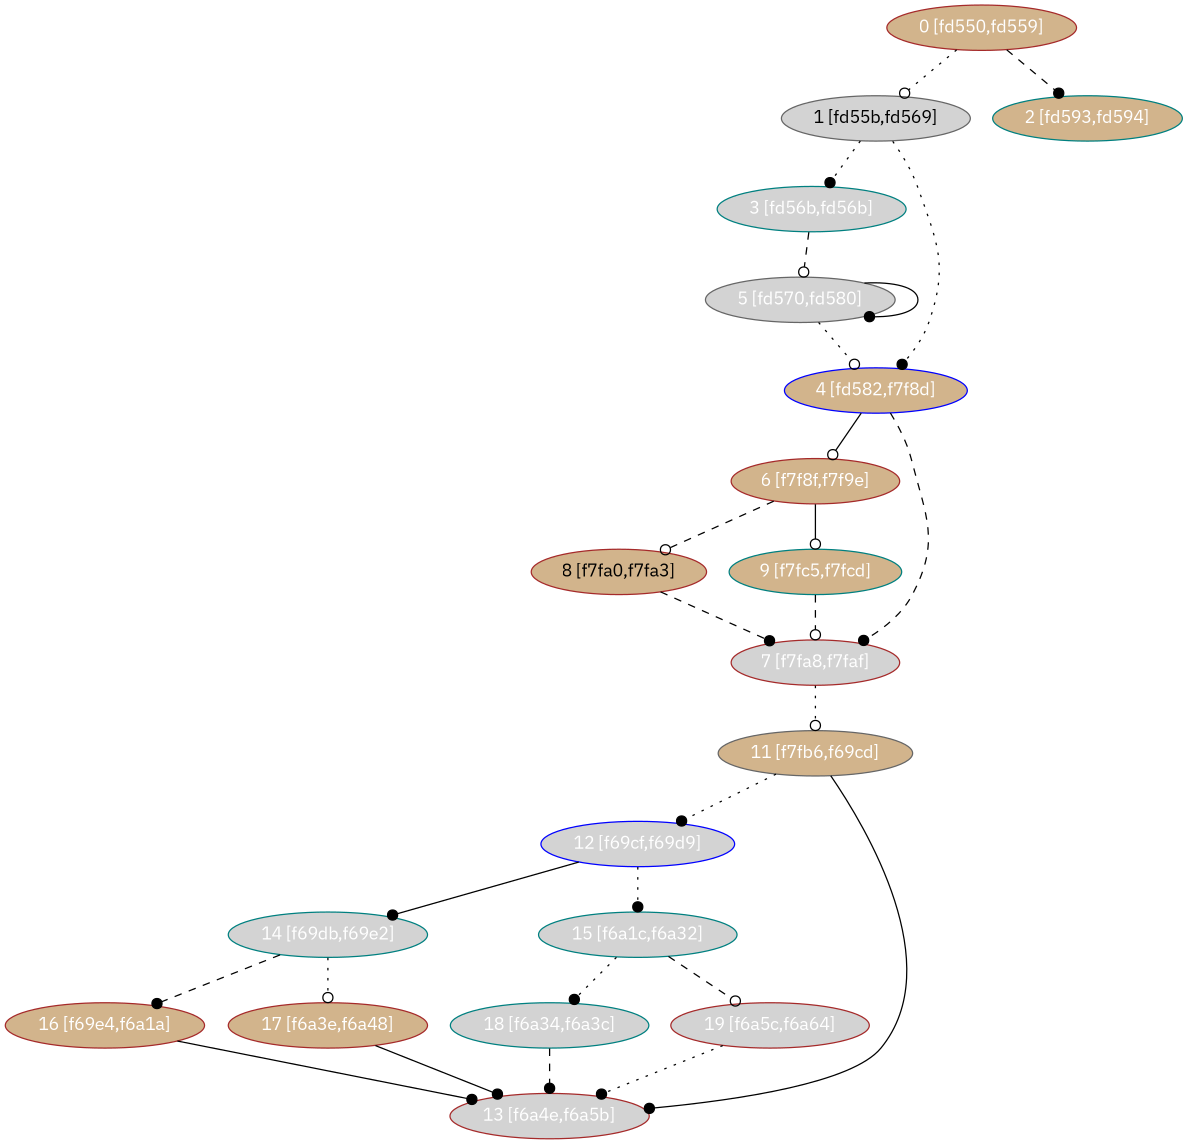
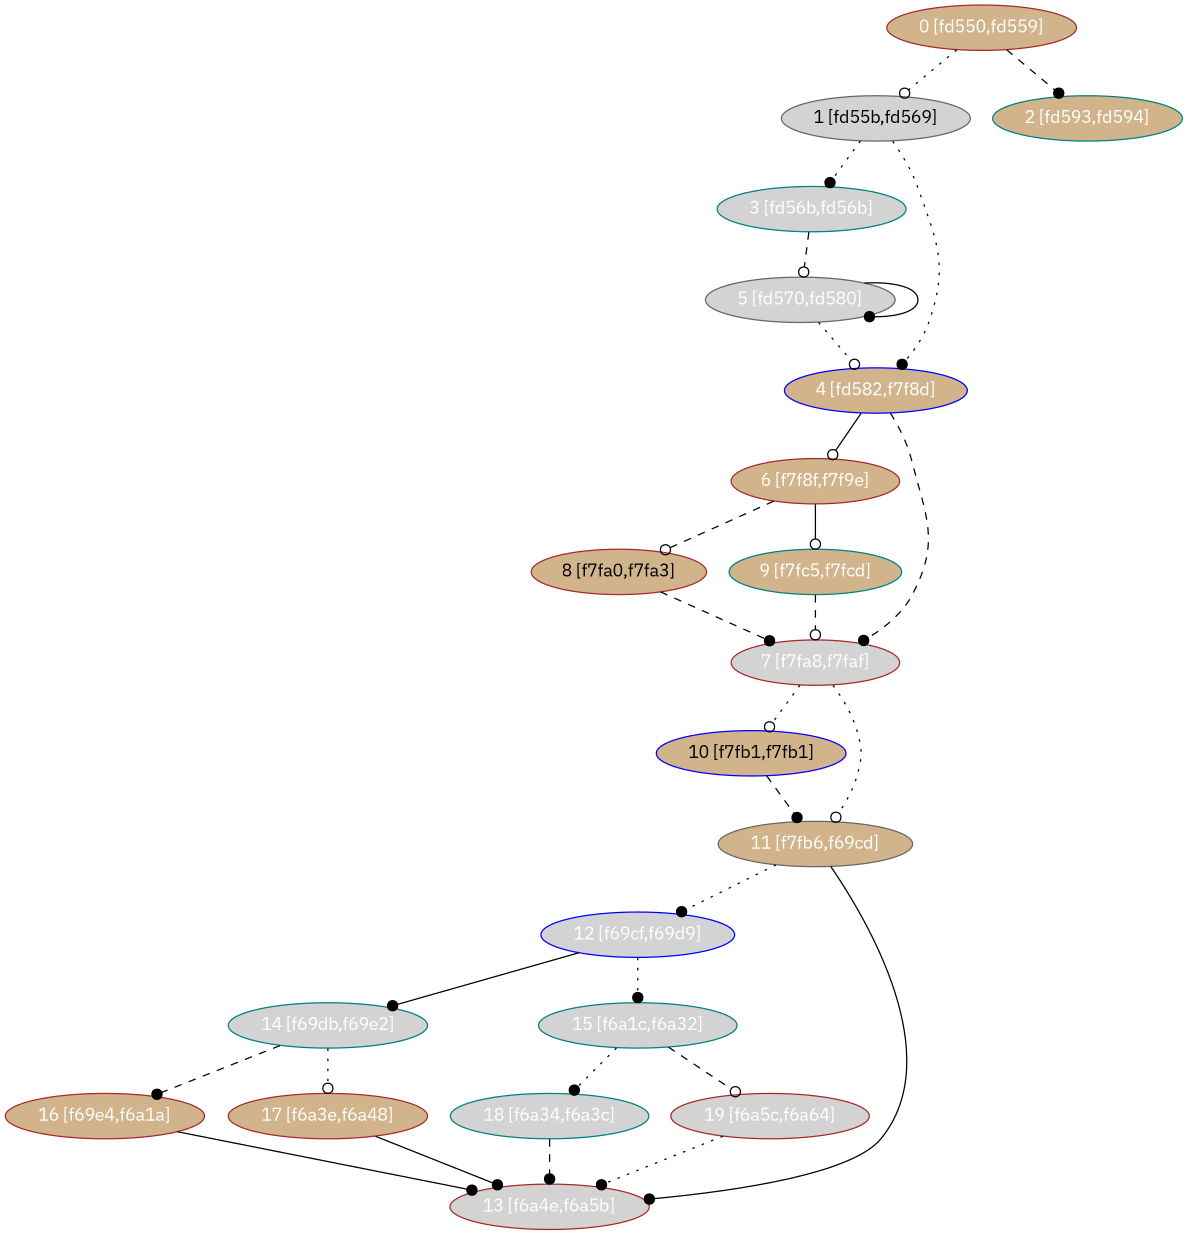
node "10 [f7fb1,f7fb1]": added
